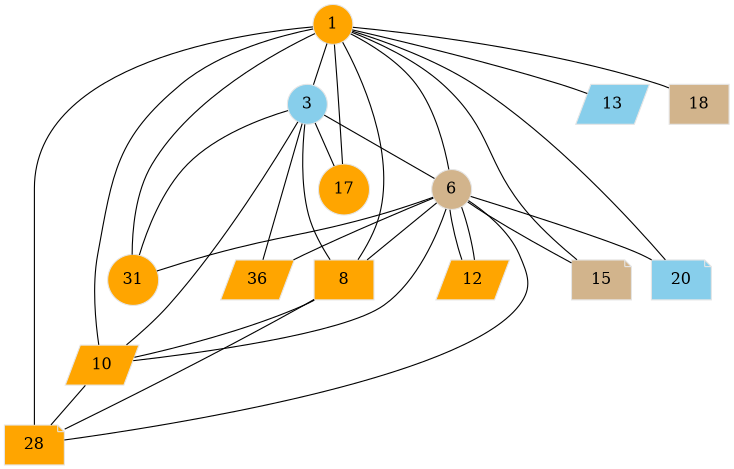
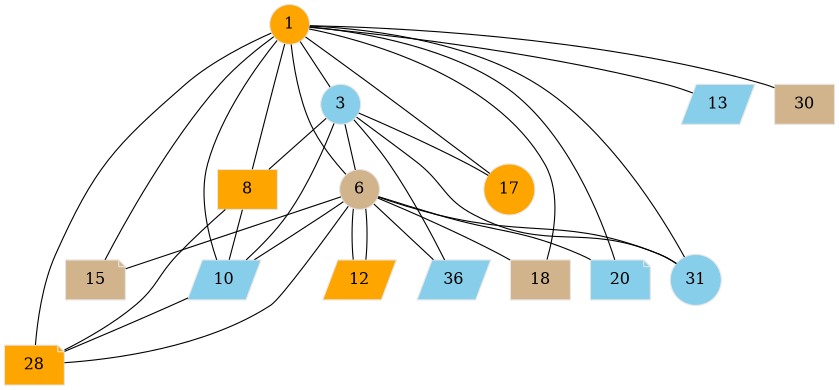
node "30": added
edge "6" -- "8": now "6" -- "18"
node "31": fillcolor orange -> skyblue
node "36": fillcolor orange -> skyblue
node "10": fillcolor orange -> skyblue
